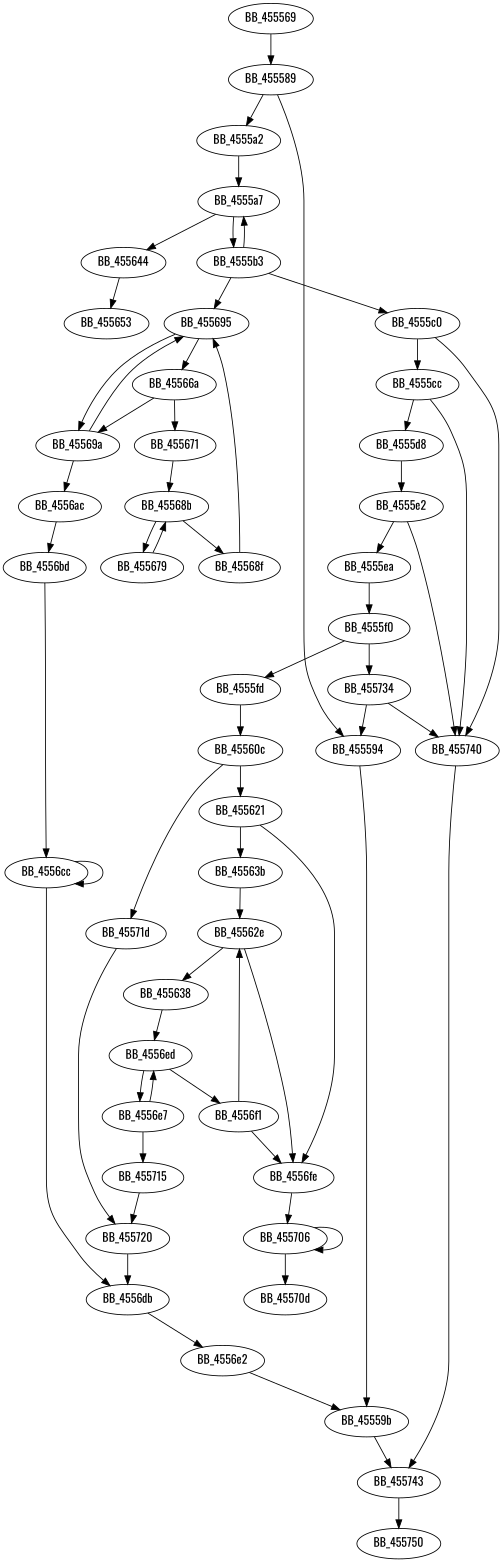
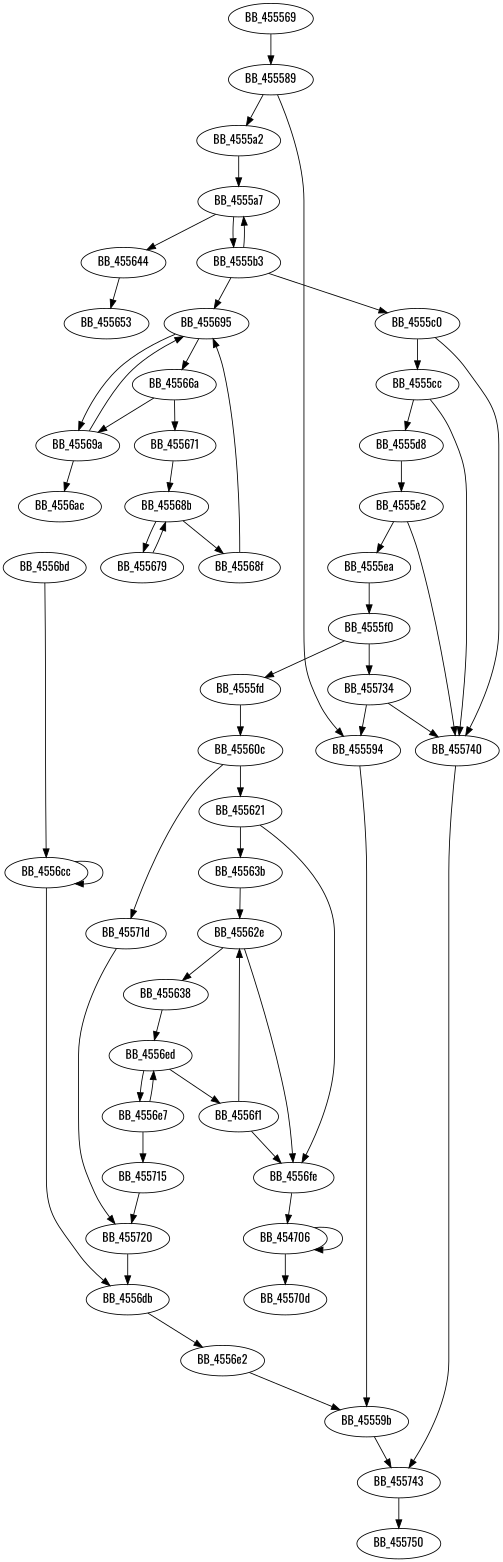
edge "BB_4556ac" -> "BB_4556bd": removed
node "BB_455706": label "BB_455706" -> "BB_454706"
